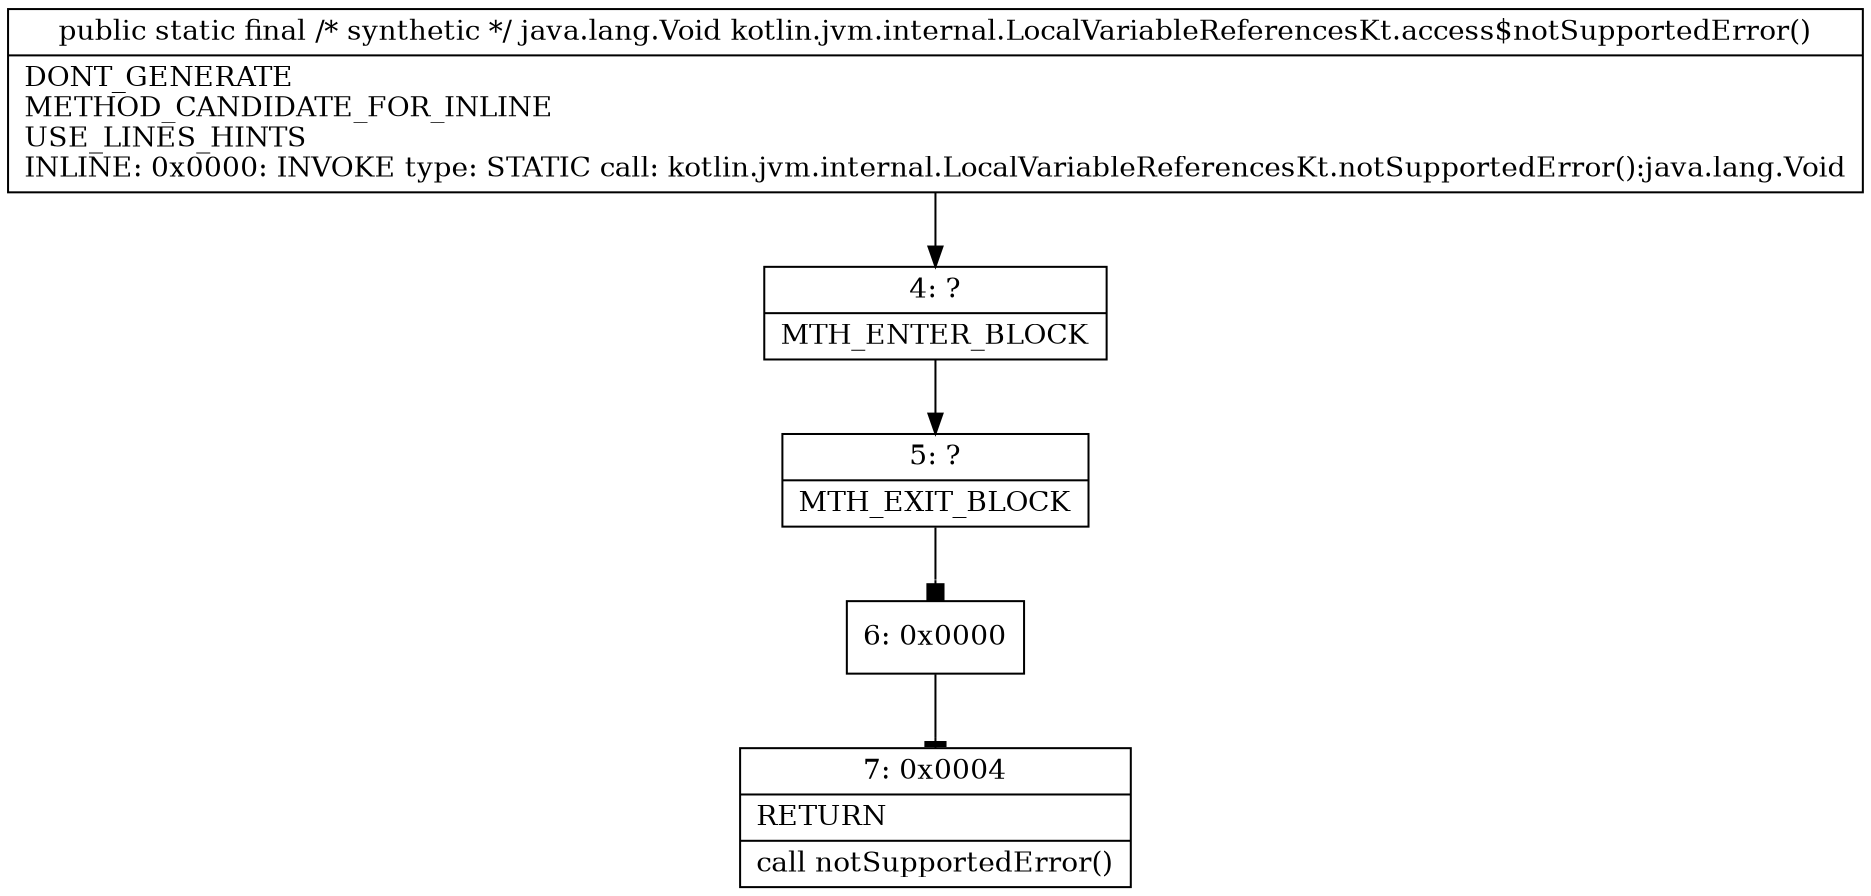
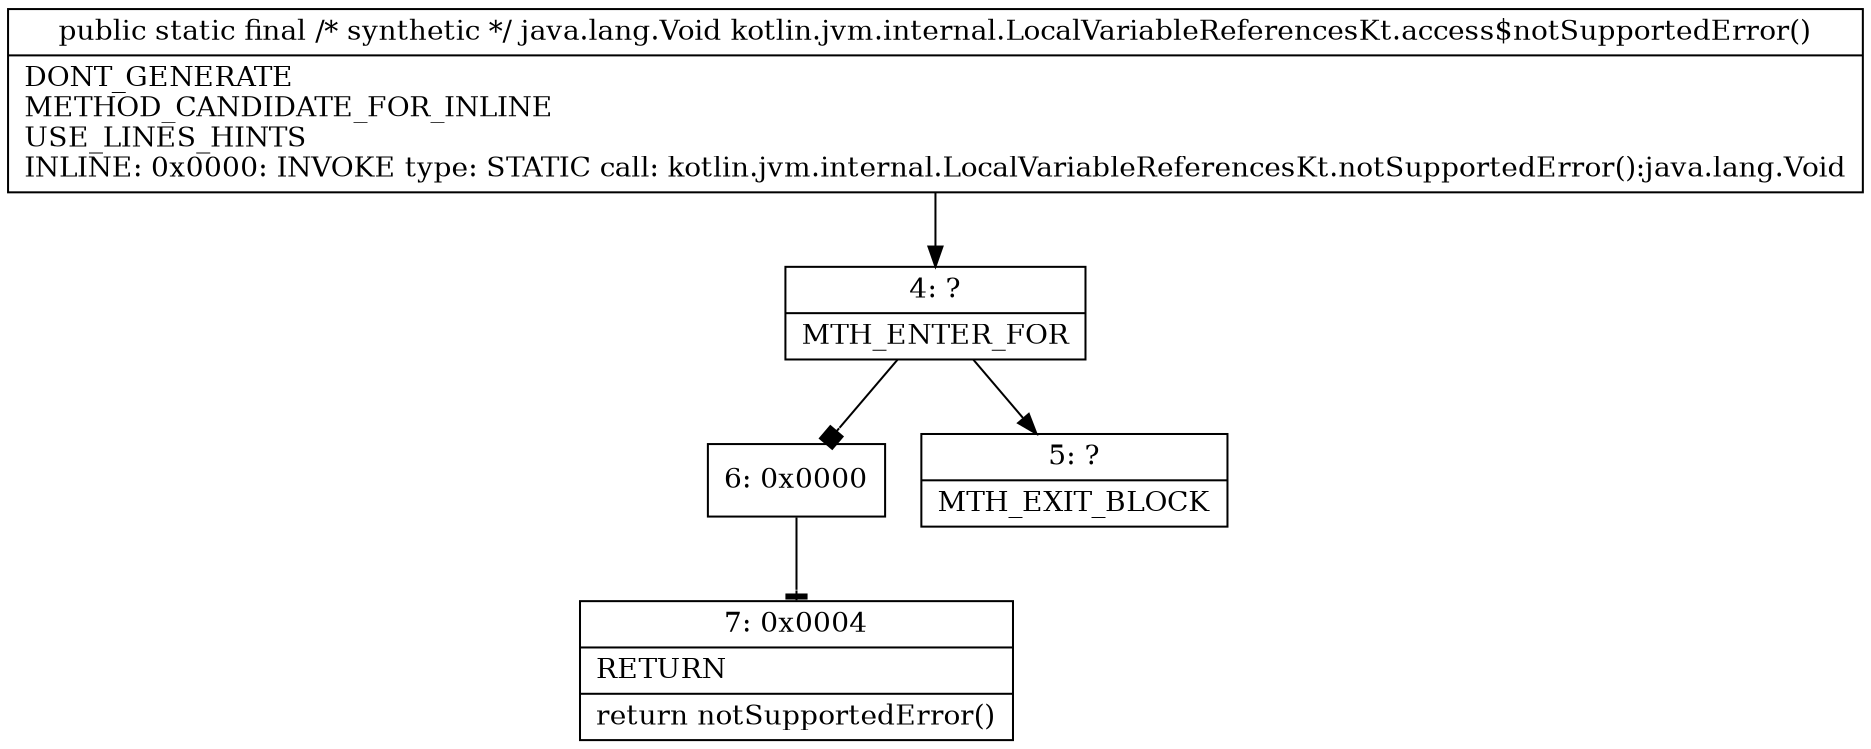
node "4: ?": text "MTH_ENTER_BLOCK" -> "MTH_ENTER_FOR"
edge "5: ?" -> "6: 0x0000": now "4: ?" -> "6: 0x0000"
node "7: 0x0004": text "call notSupportedError()" -> "return notSupportedError()"
